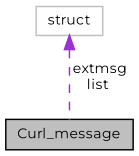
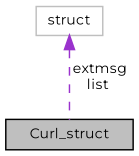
node "Curl_message": label "Curl_message" -> "Curl_struct"
